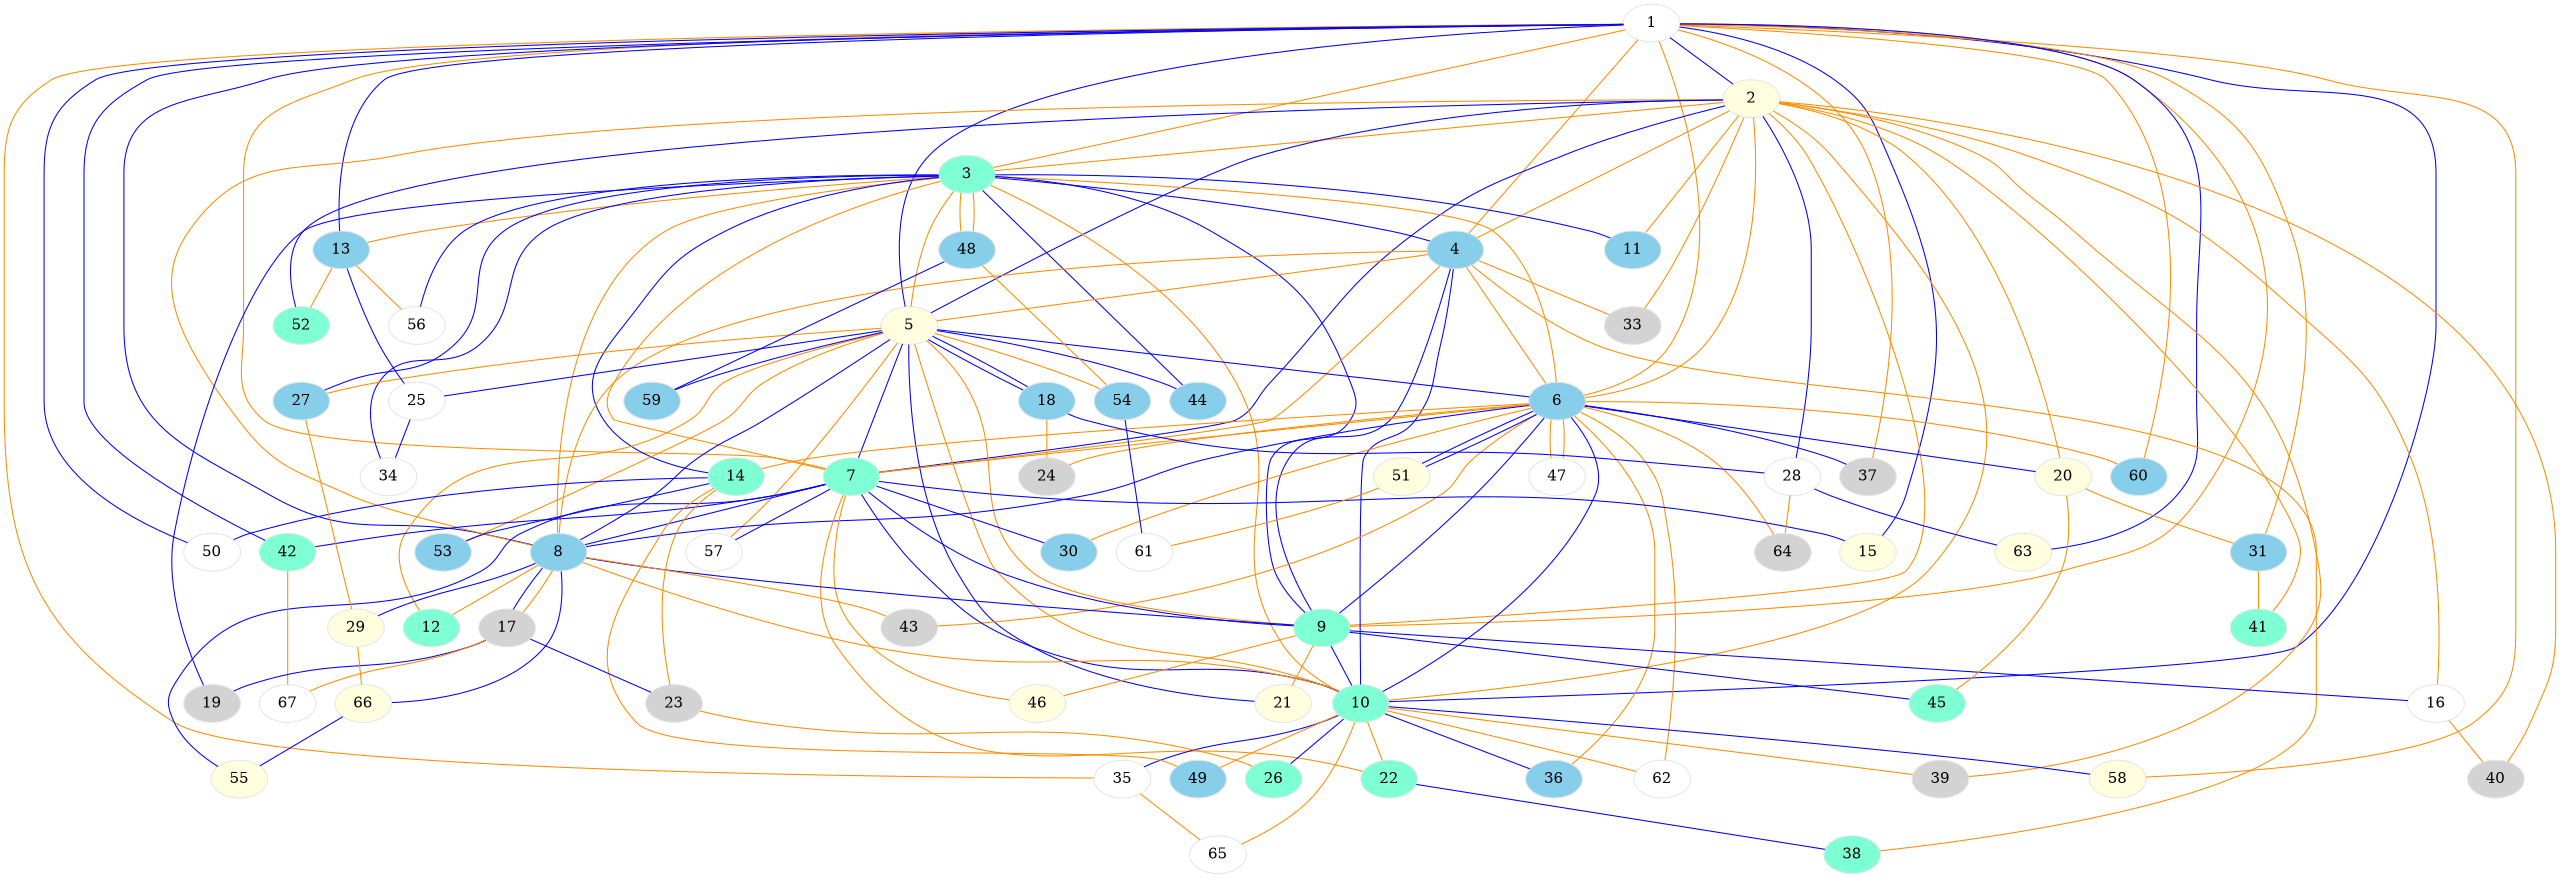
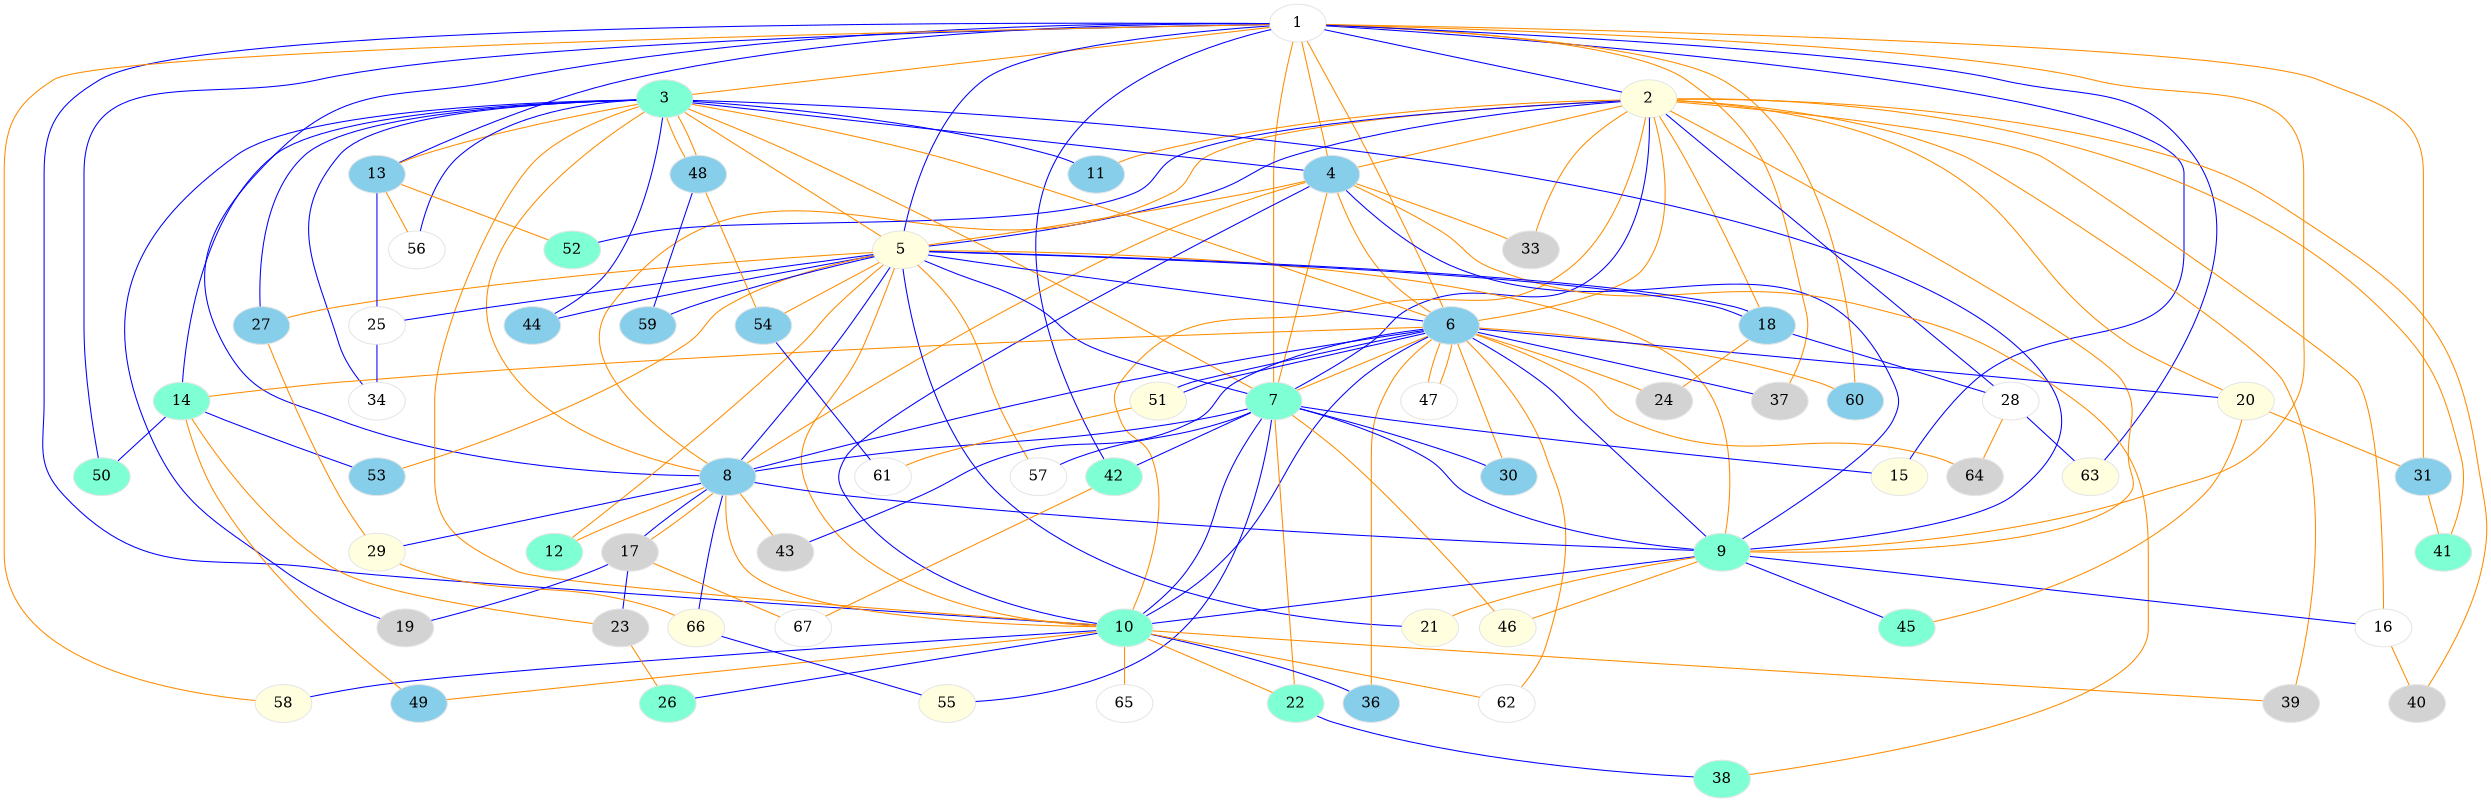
edge "2" -- "3": now "2" -- "18"
node "50": fillcolor white -> aquamarine
edge "6" -- "43": color darkorange -> blue
node "35": removed
